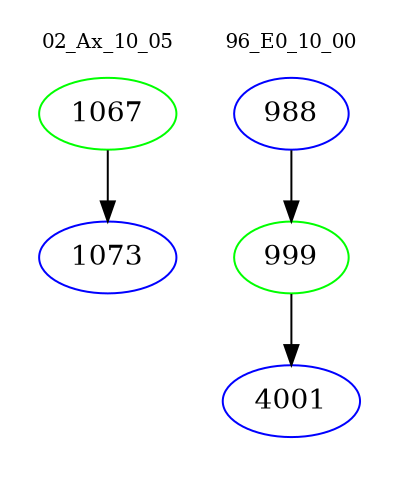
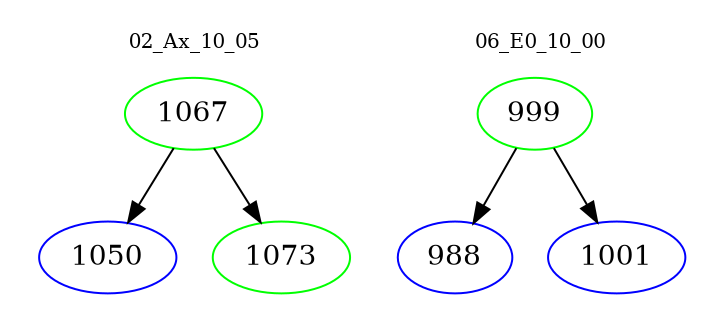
cluster "96_E0_10_00": label "96_E0_10_00" -> "06_E0_10_00"
edge "988" -> "999": reversed
node "1050": added
node "1073": color blue -> green
node "4001": label "4001" -> "1001"
